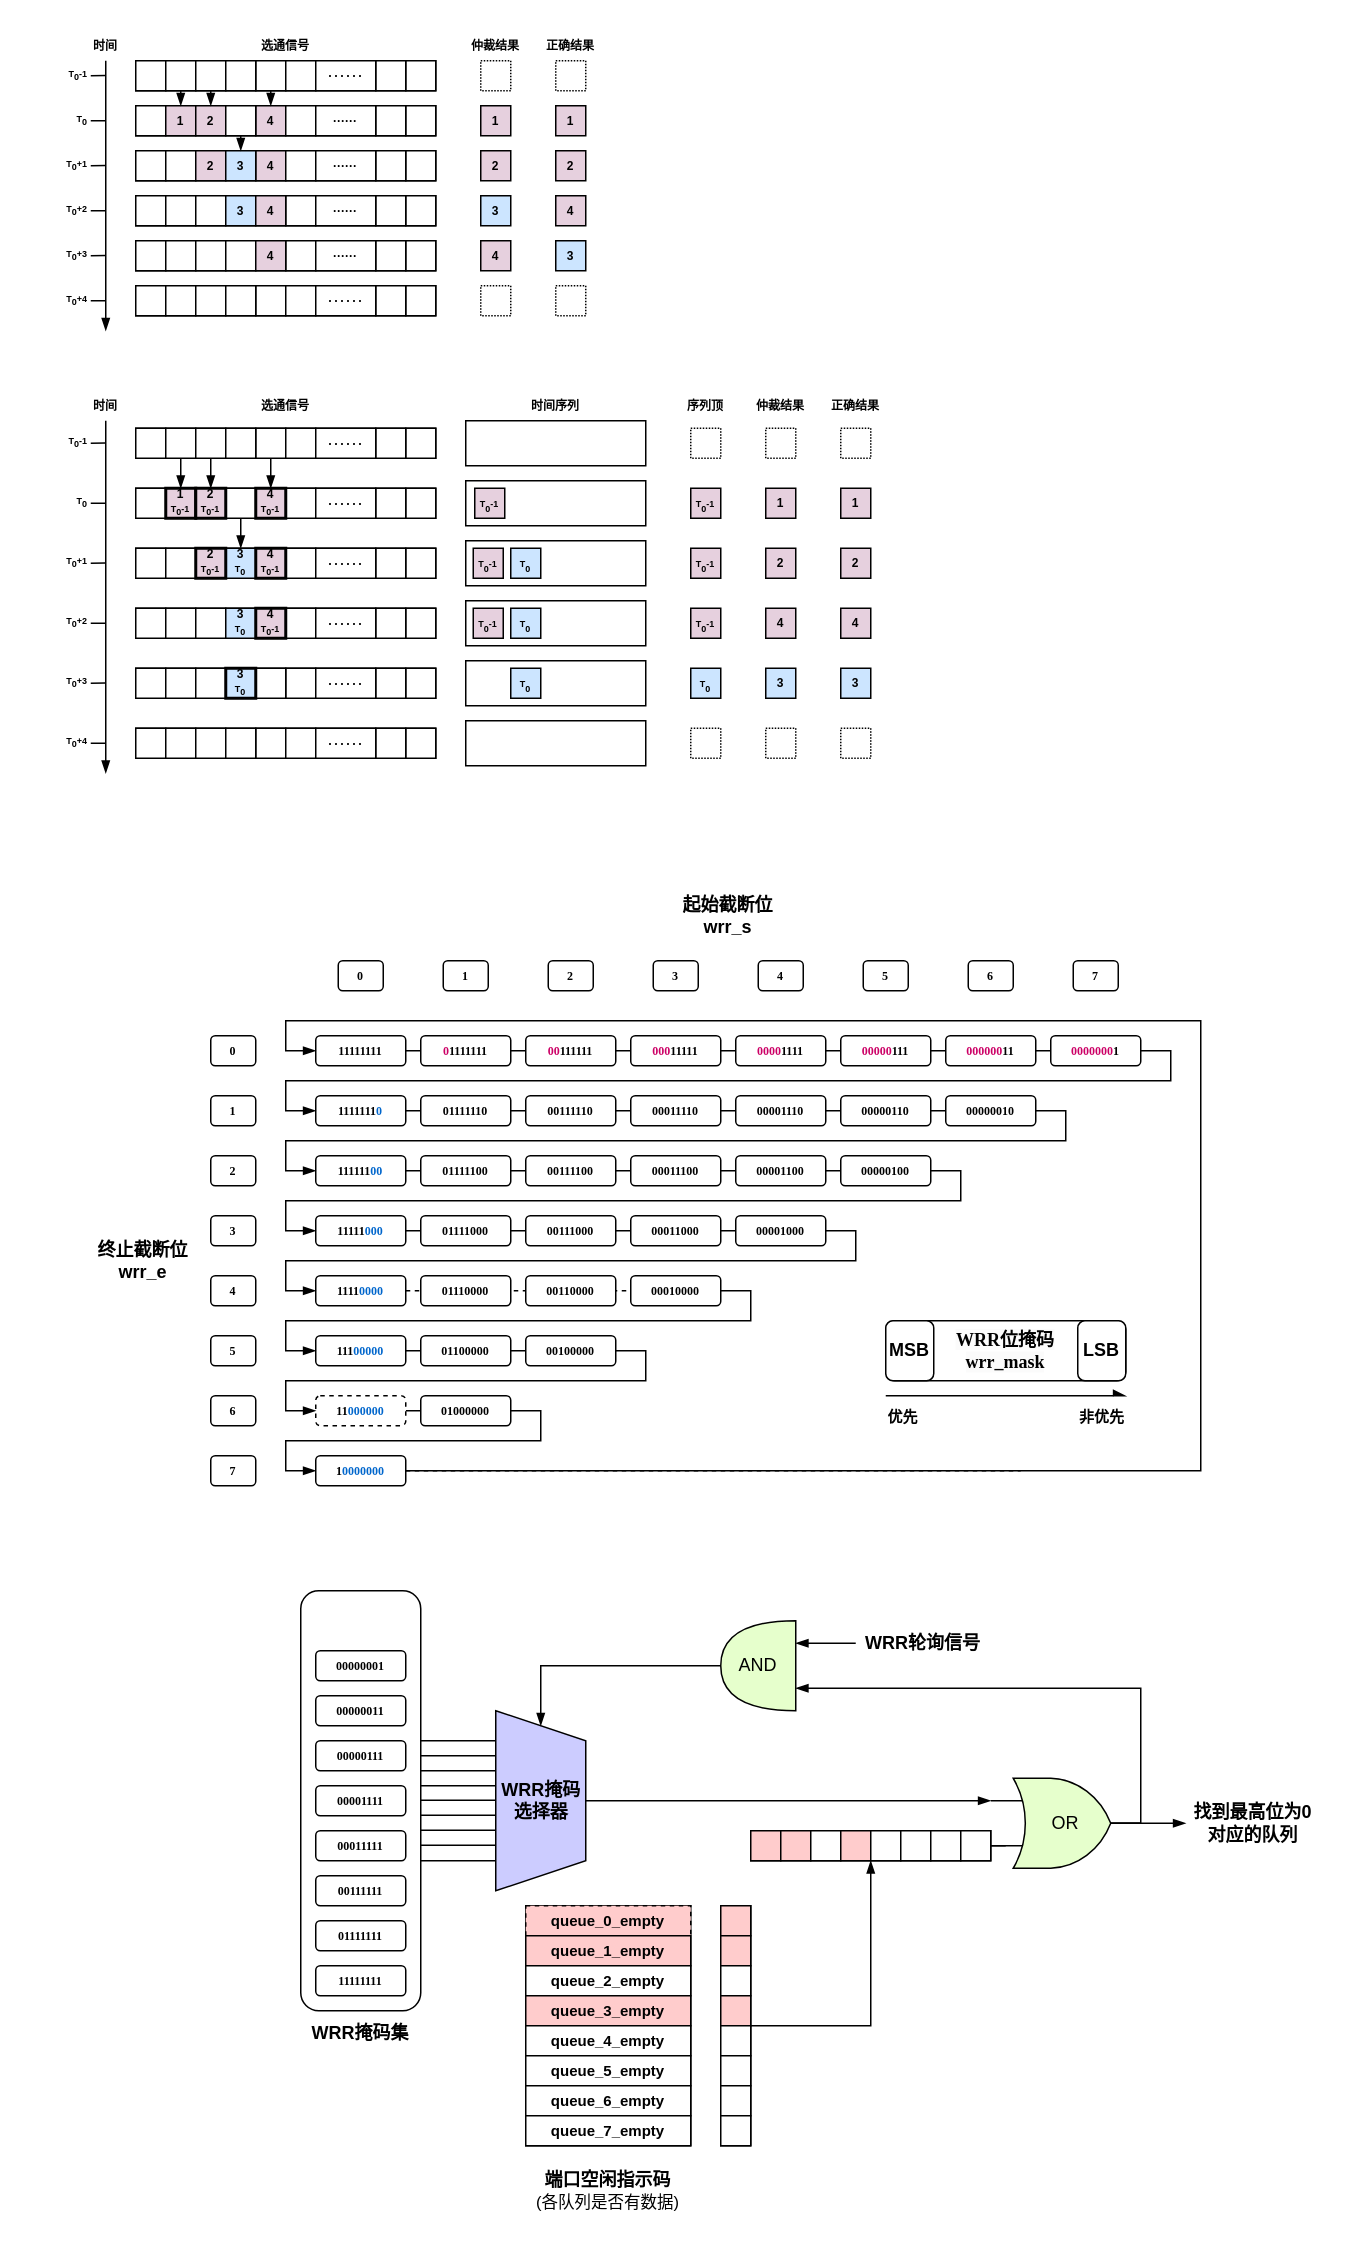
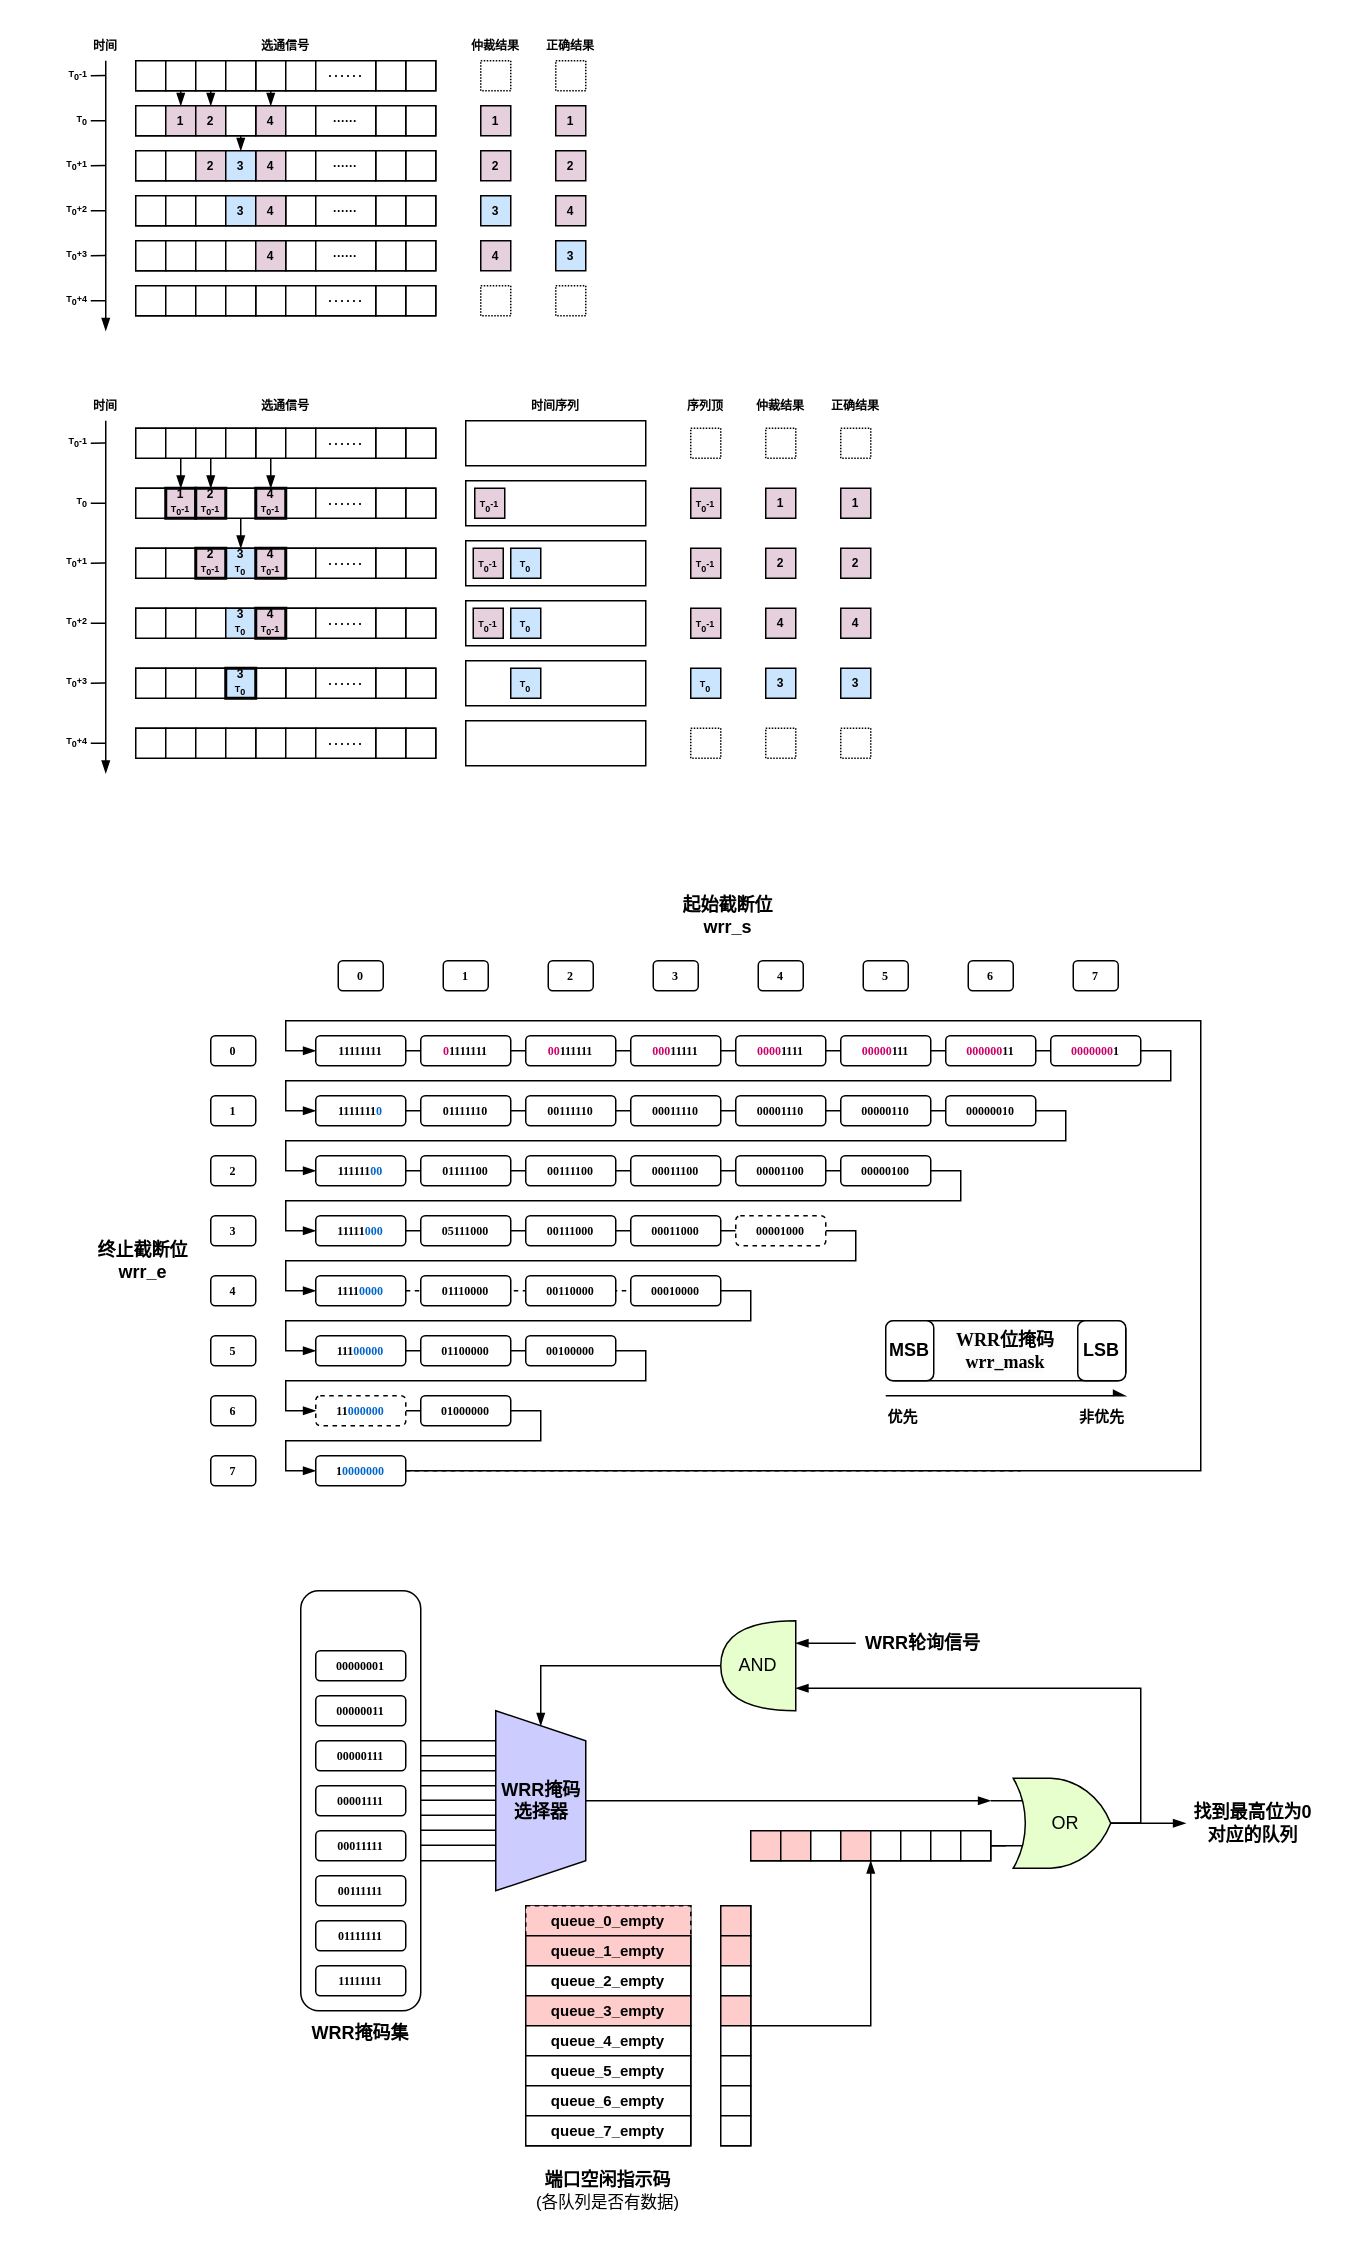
node "01111000": label "01111000" -> "05111000"
node "00001000": style solid -> dashed
